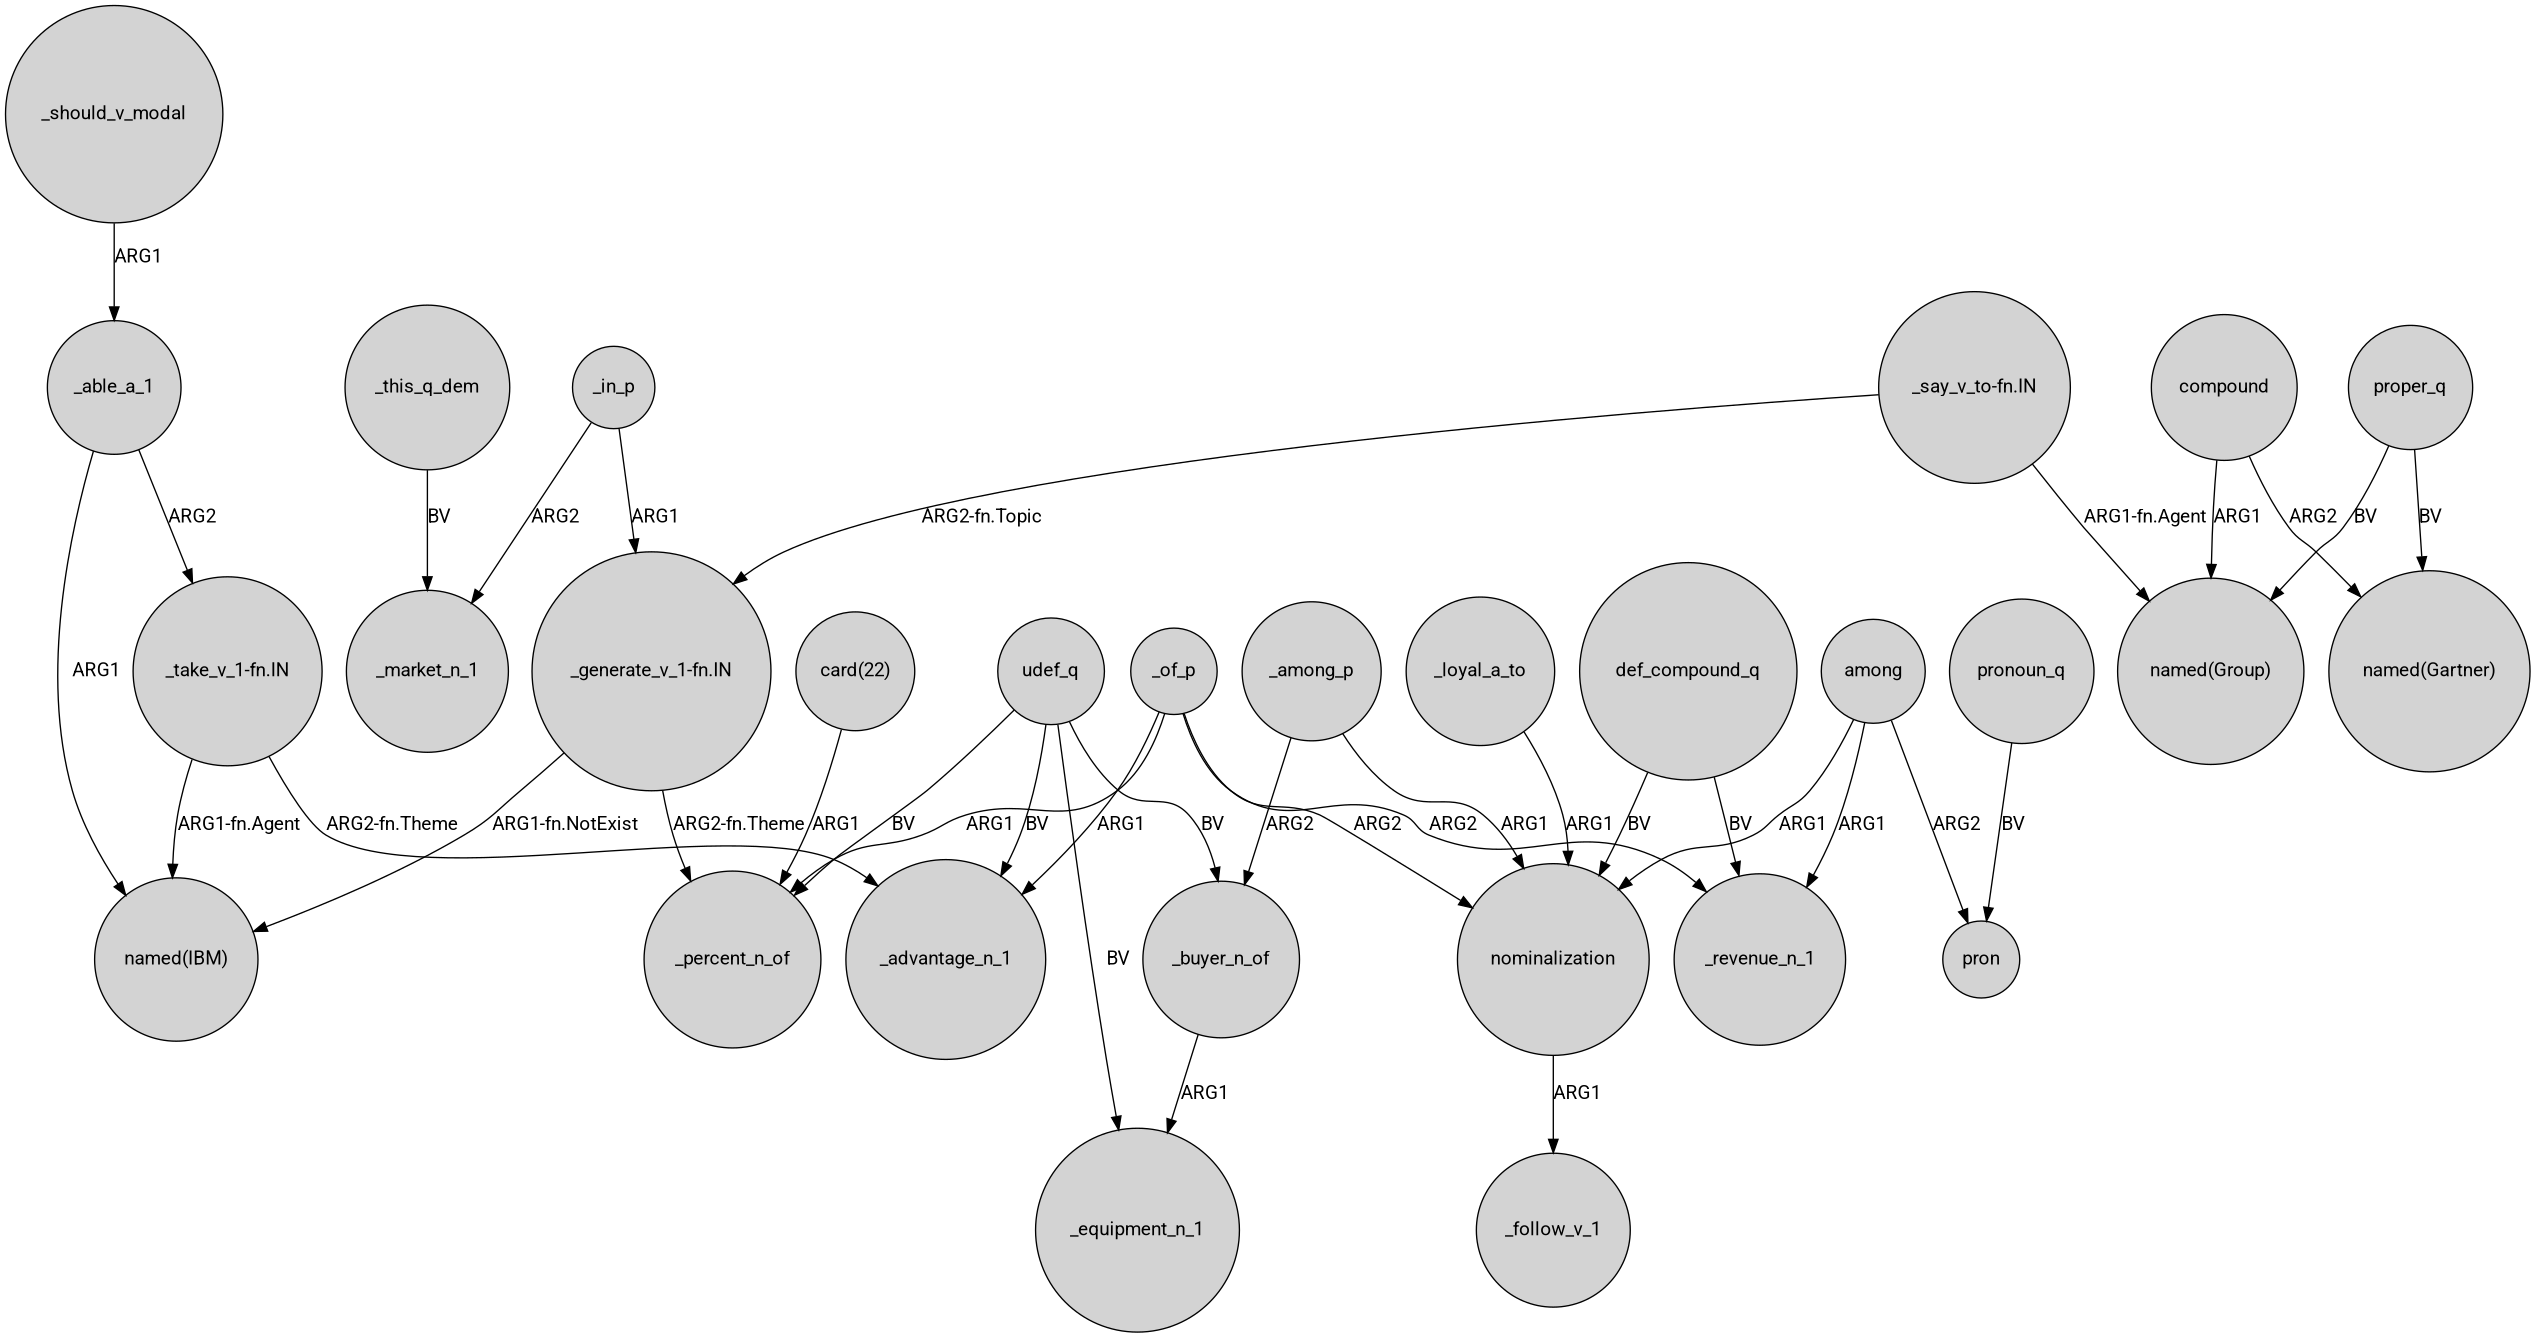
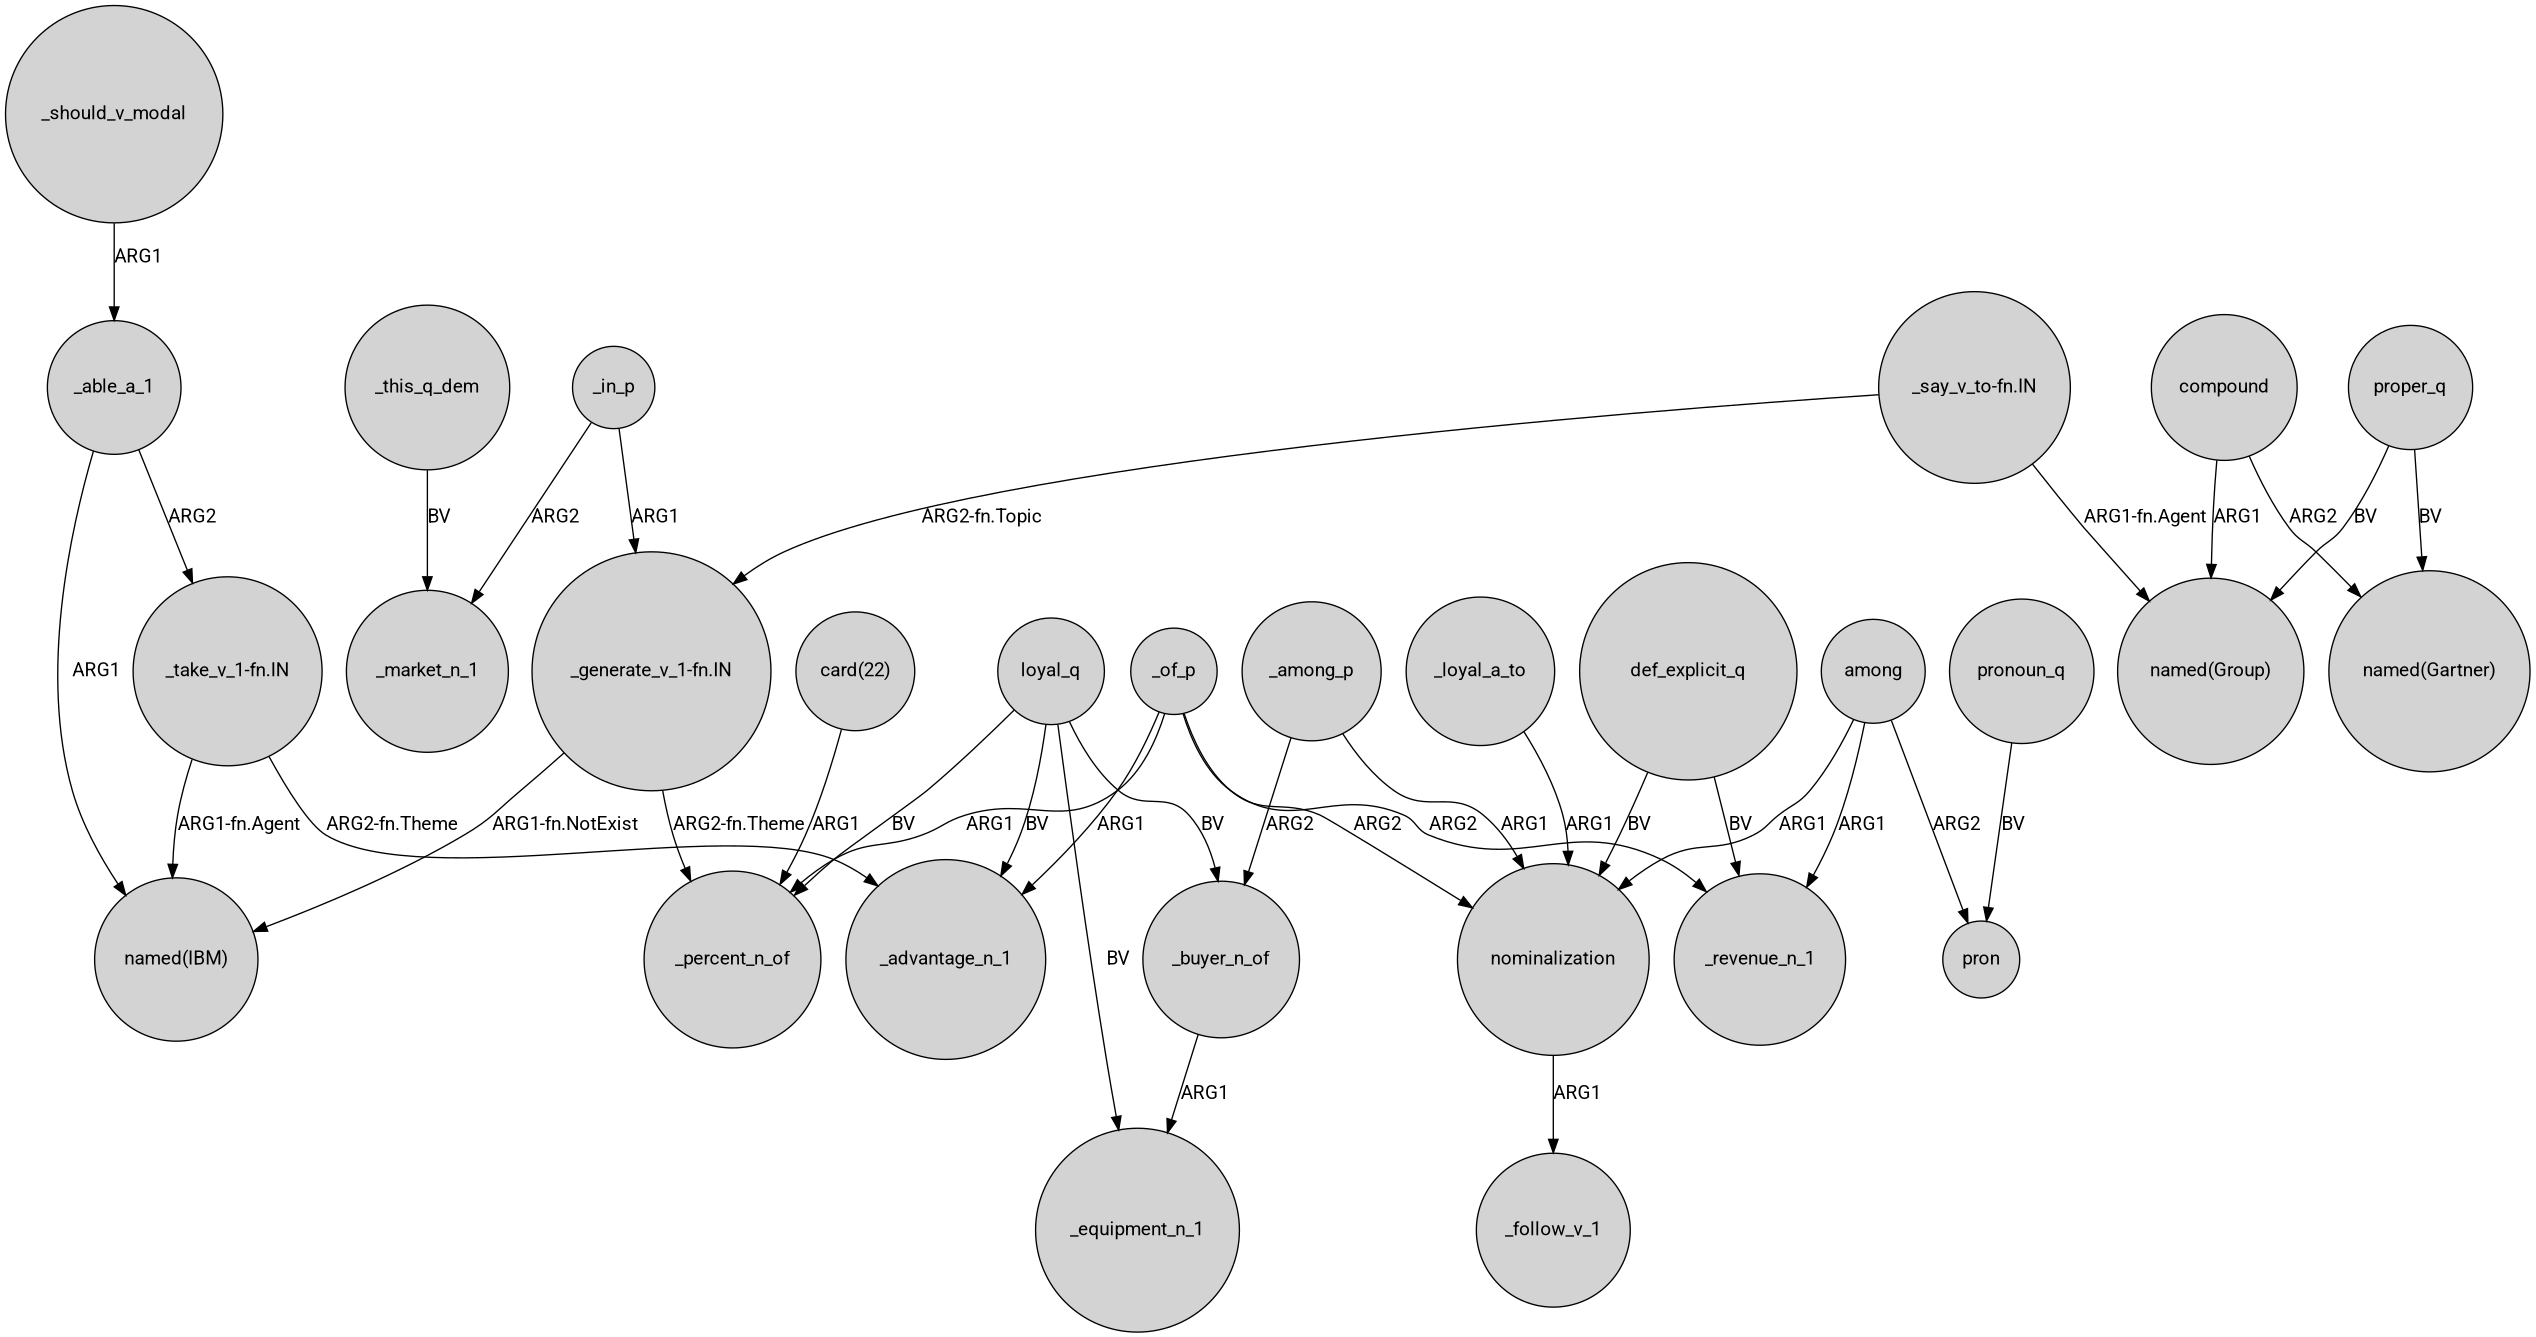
node "udef_q": label "udef_q" -> "loyal_q"
node "def_compound_q": label "def_compound_q" -> "def_explicit_q"
